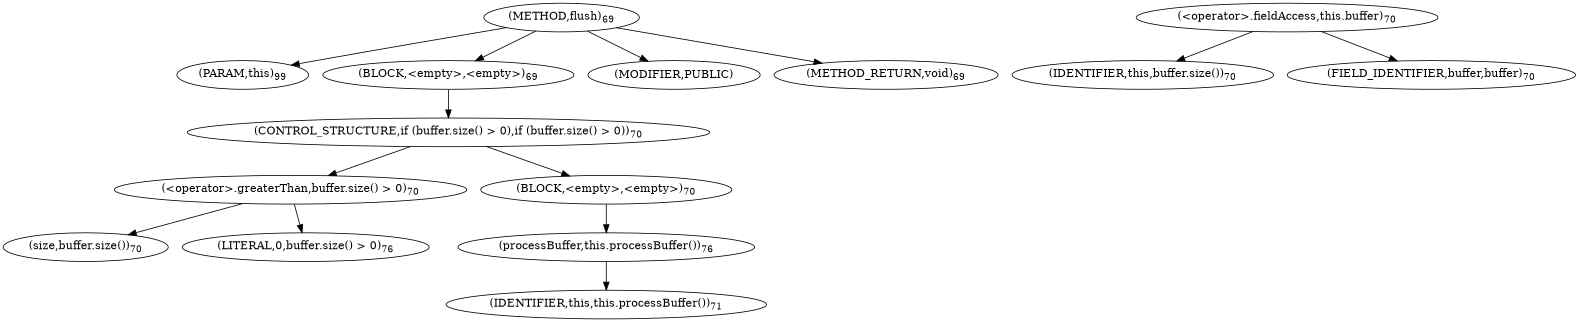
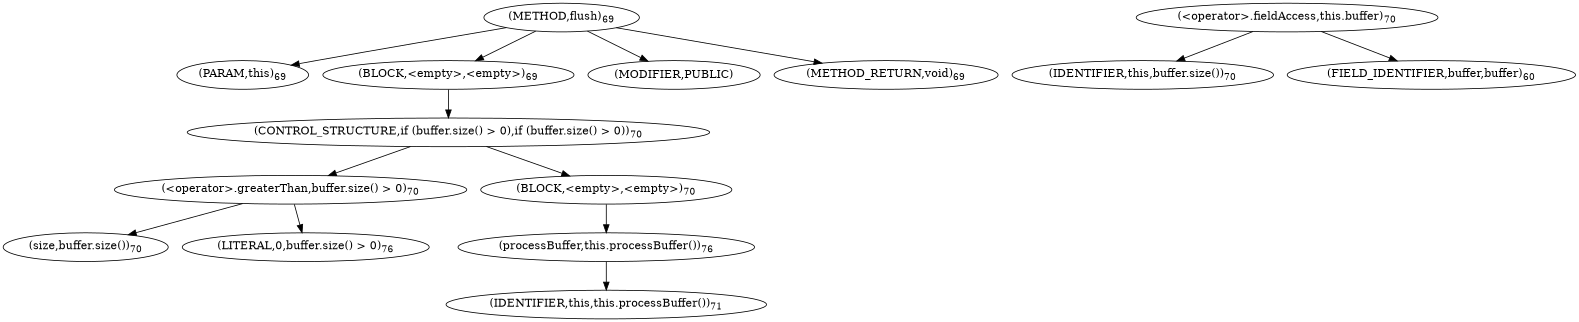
node "(PARAM,this)": text "99" -> "69"
node "(FIELD_IDENTIFIER,buffer,buffer)": text "70" -> "60"
